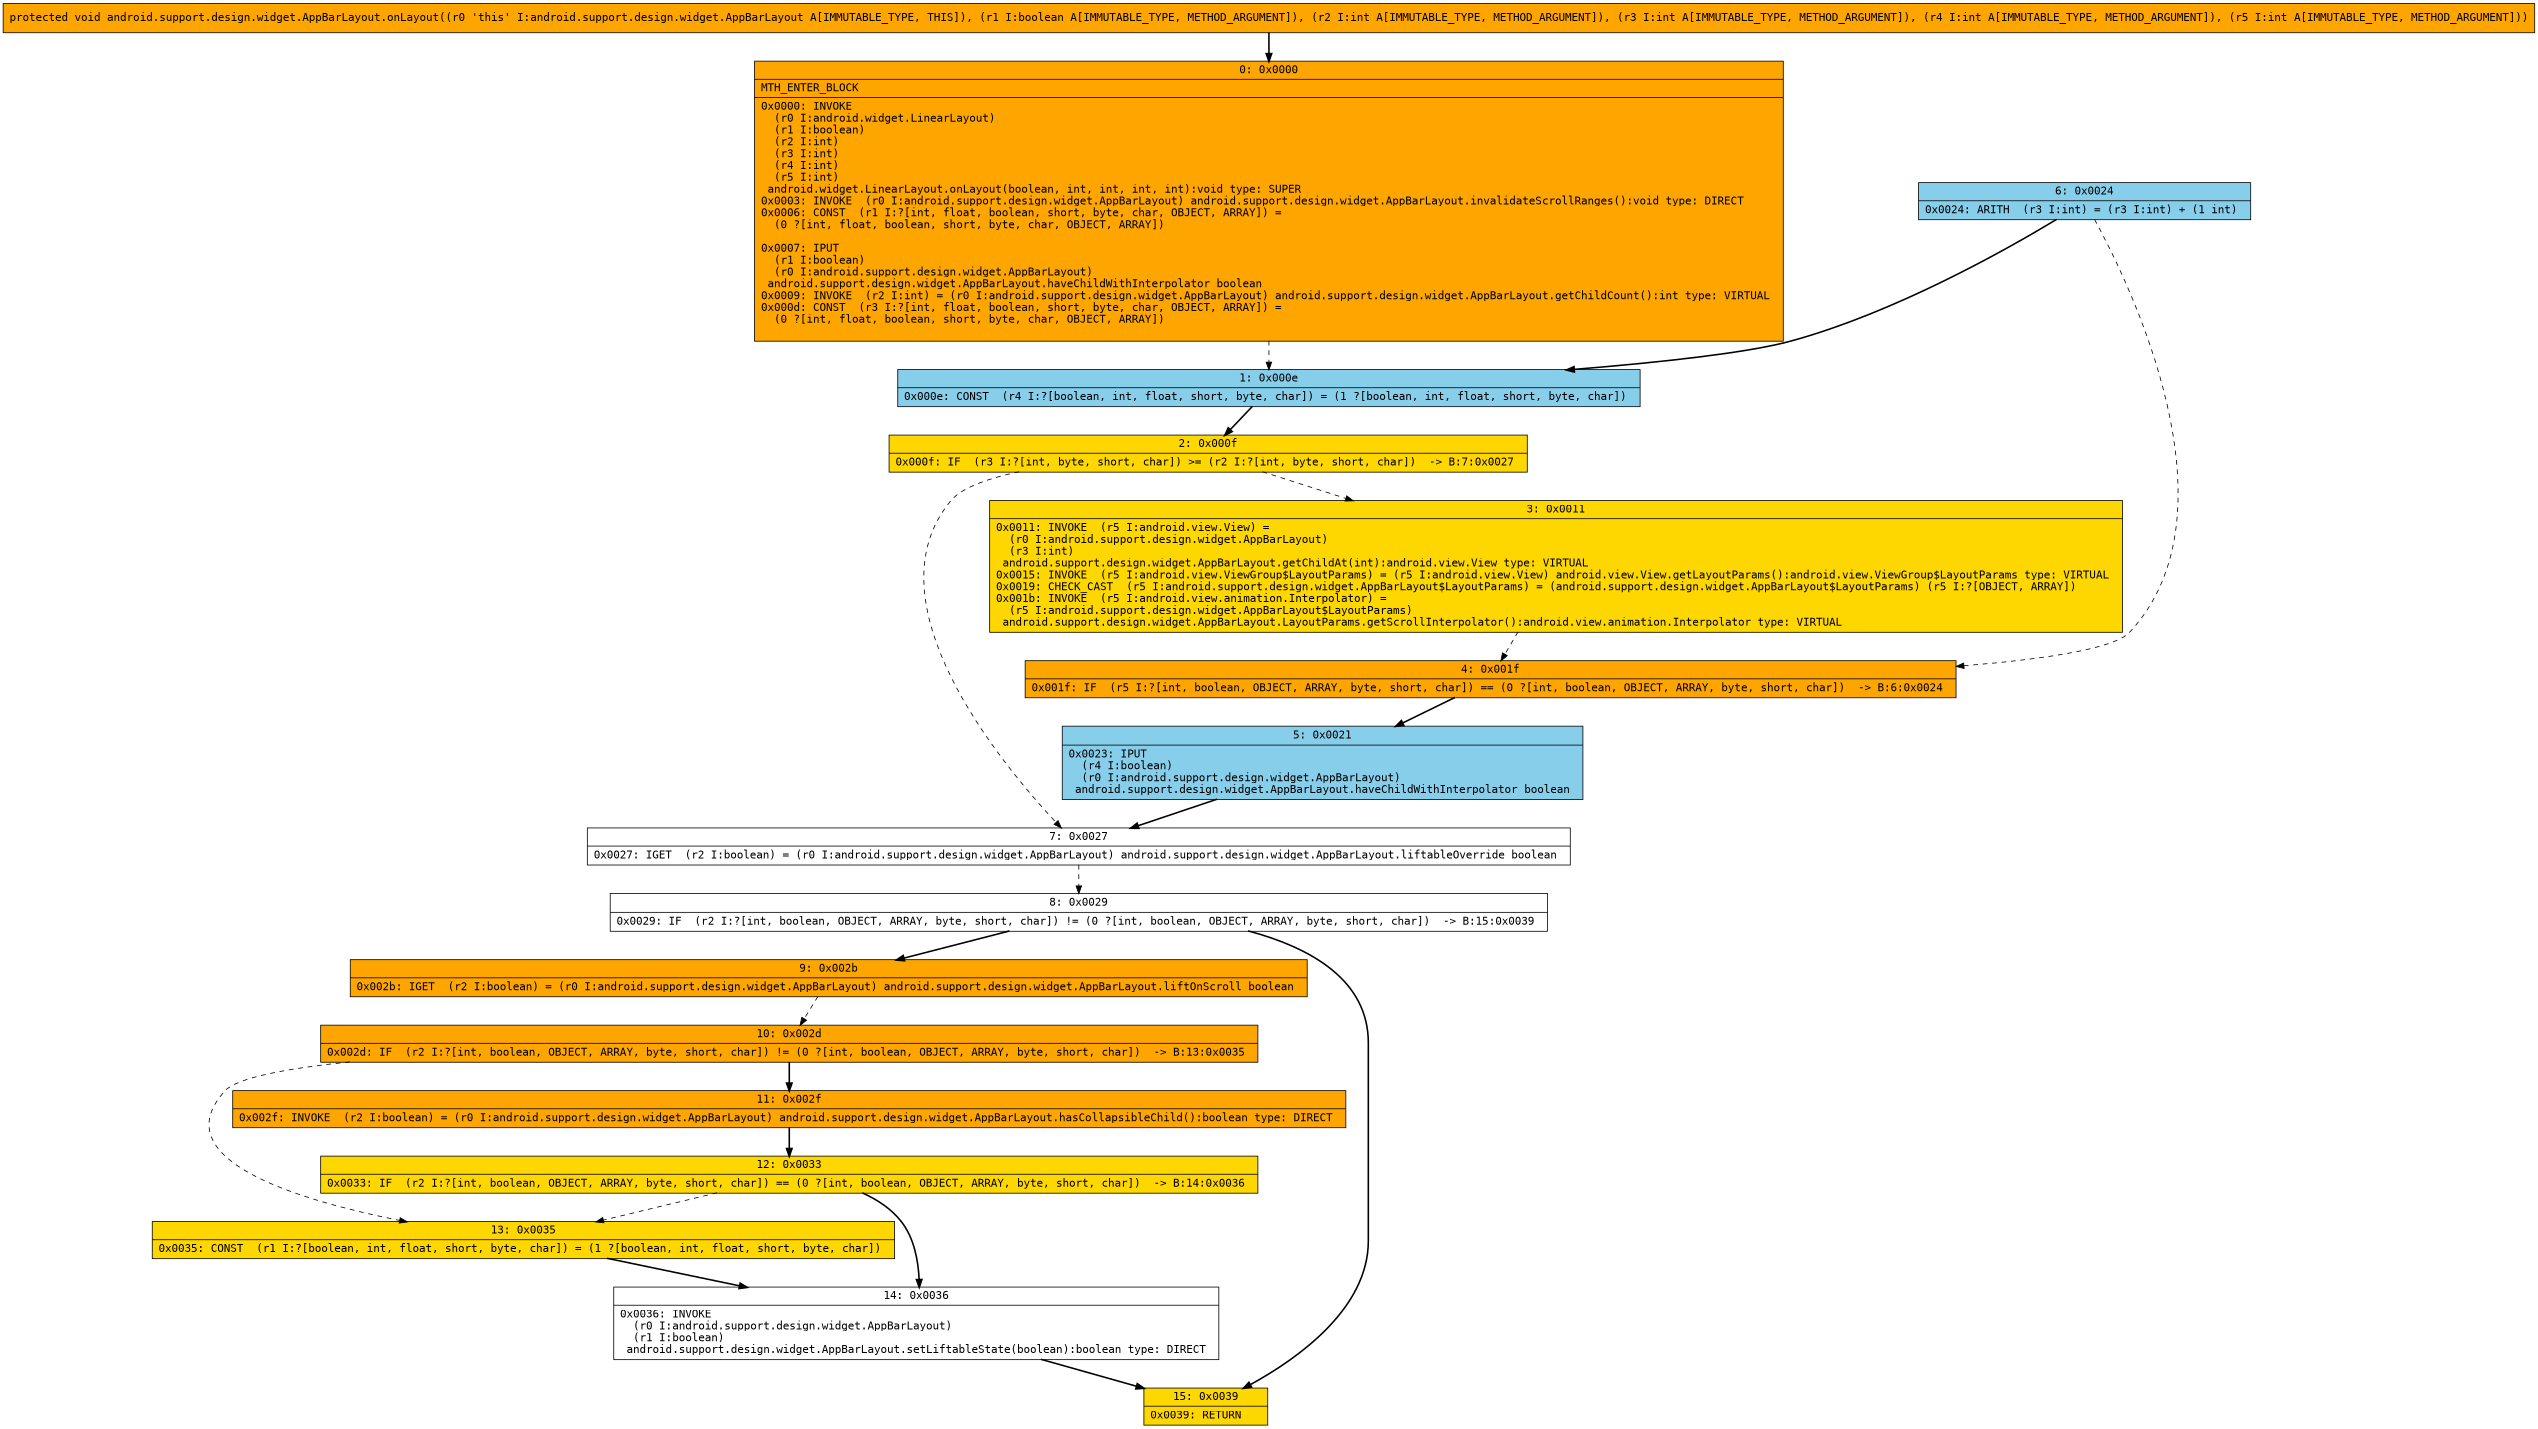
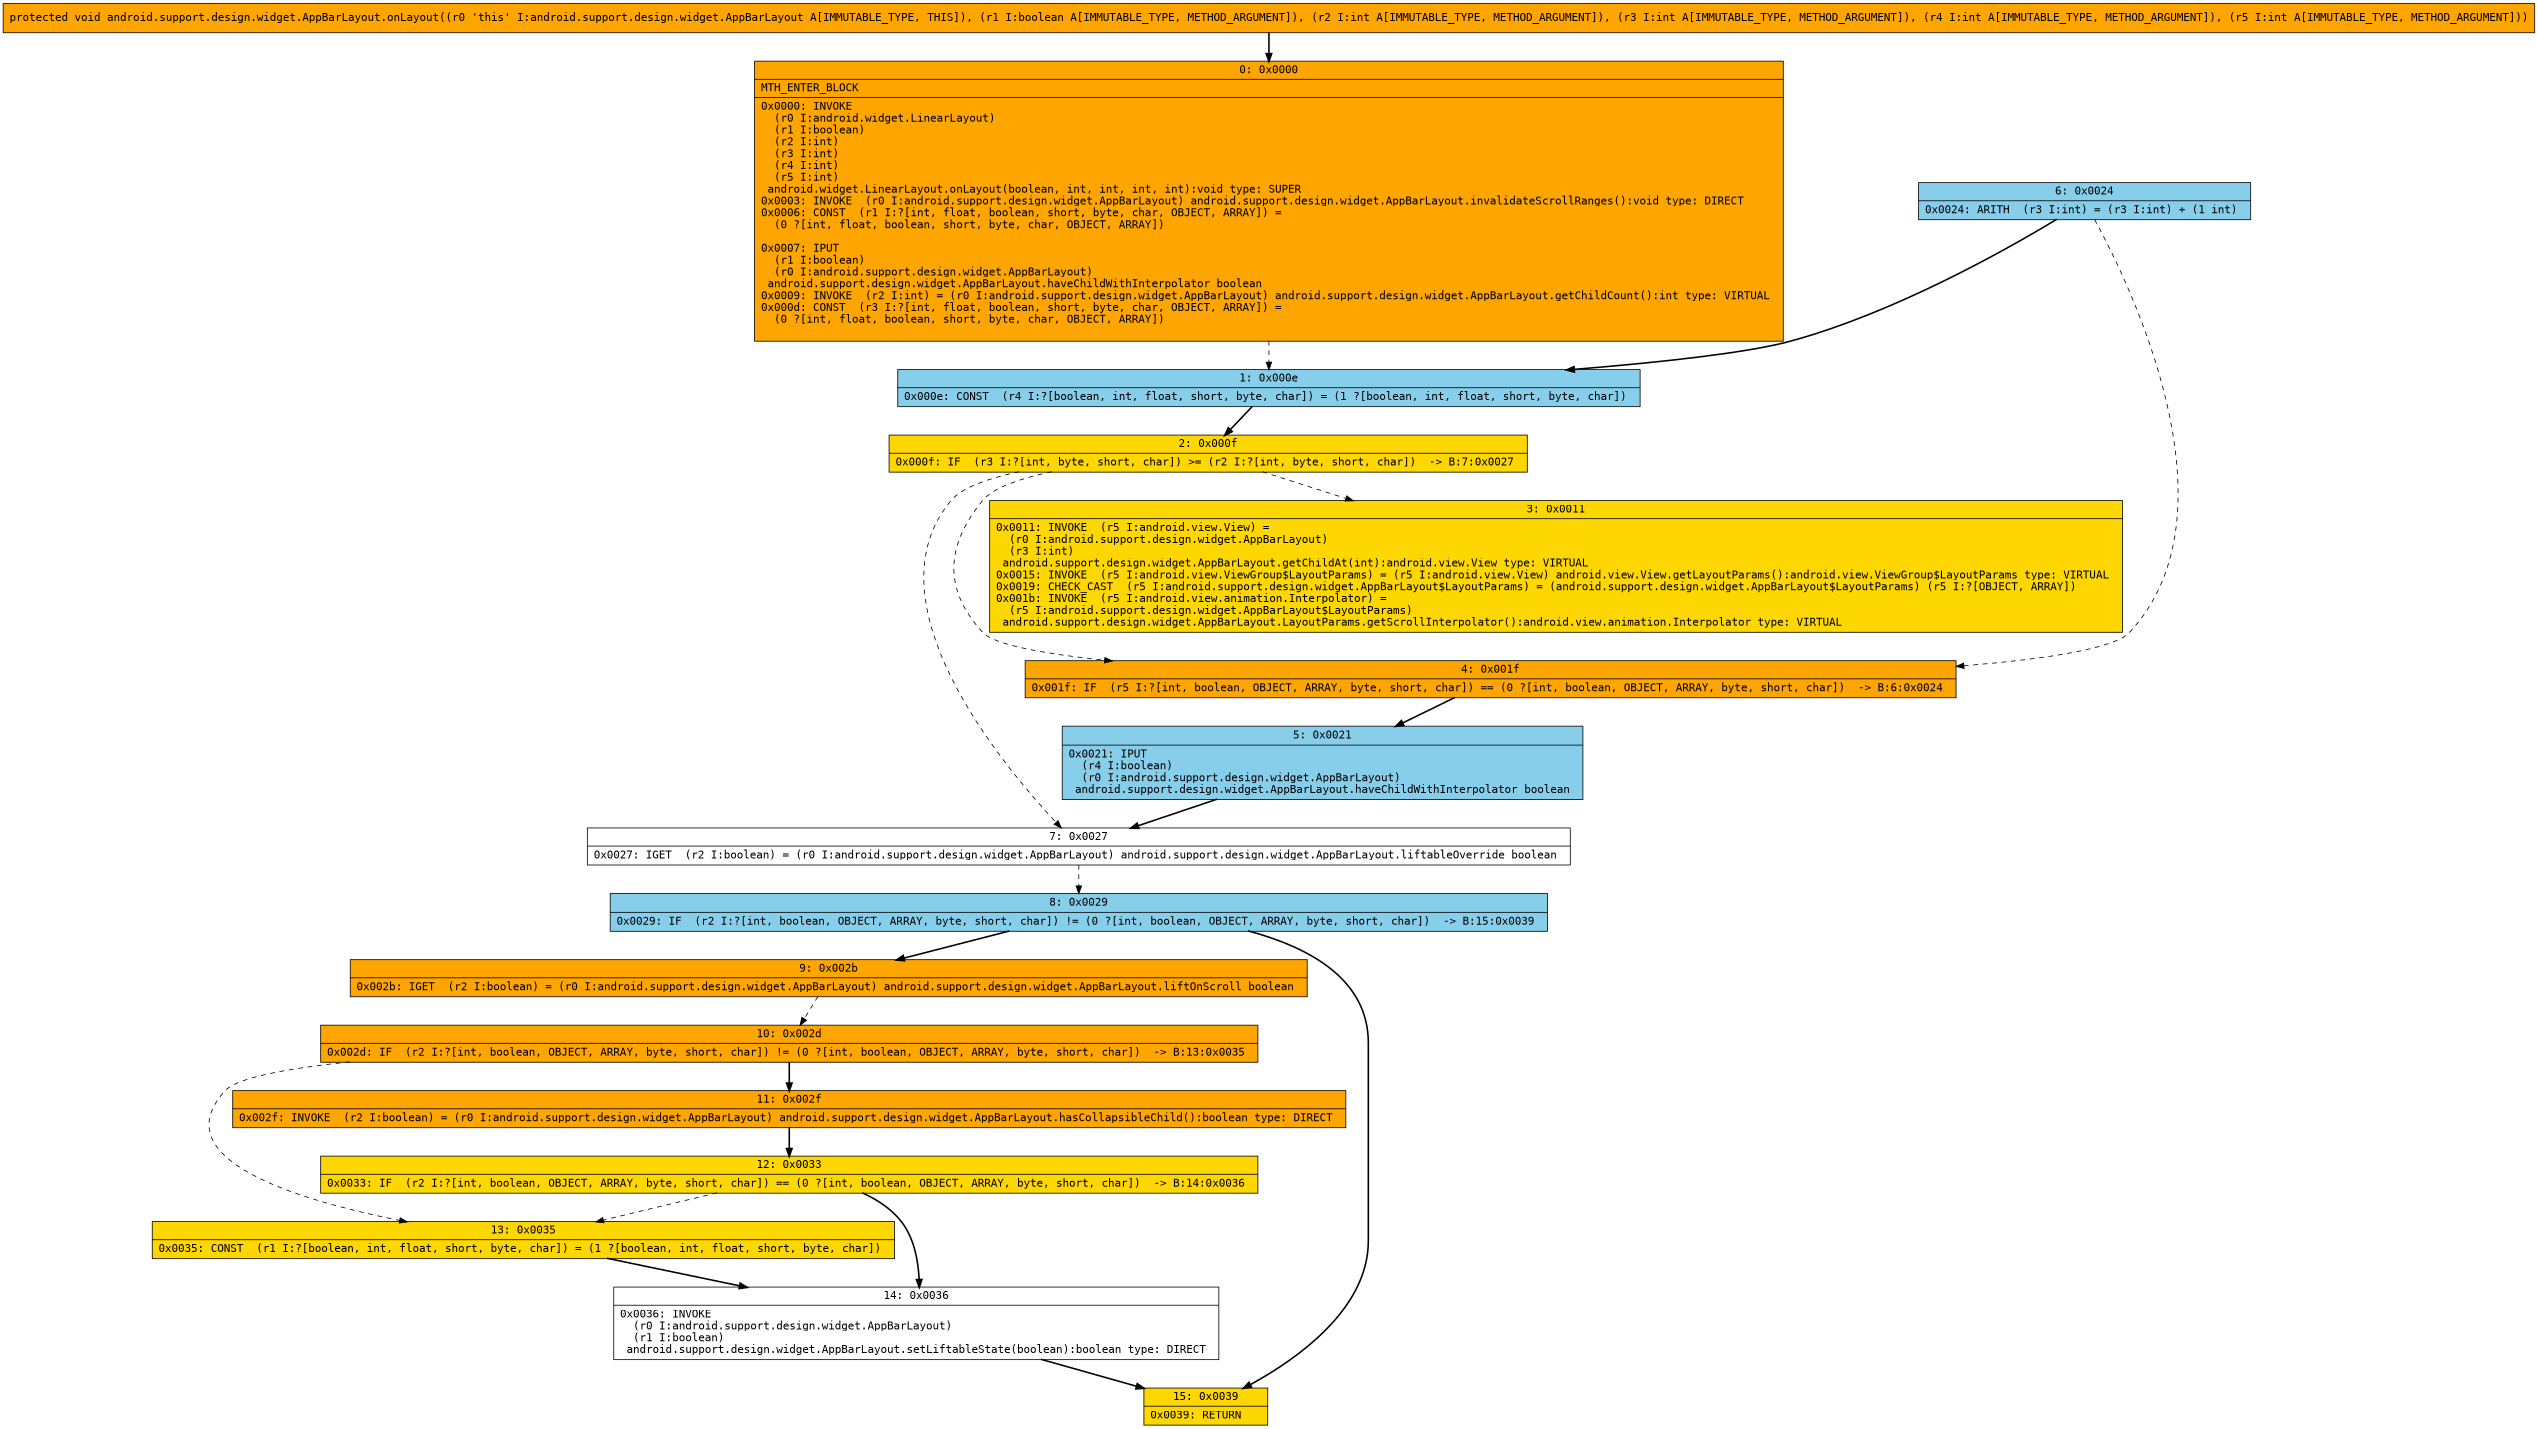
edge "3: 0x0011" -> "4: 0x001f": now "2: 0x000f" -> "4: 0x001f"
node "5: 0x0021": text "0x0023: IPUT" -> "0x0021: IPUT"
node "8: 0x0029": fillcolor white -> skyblue
